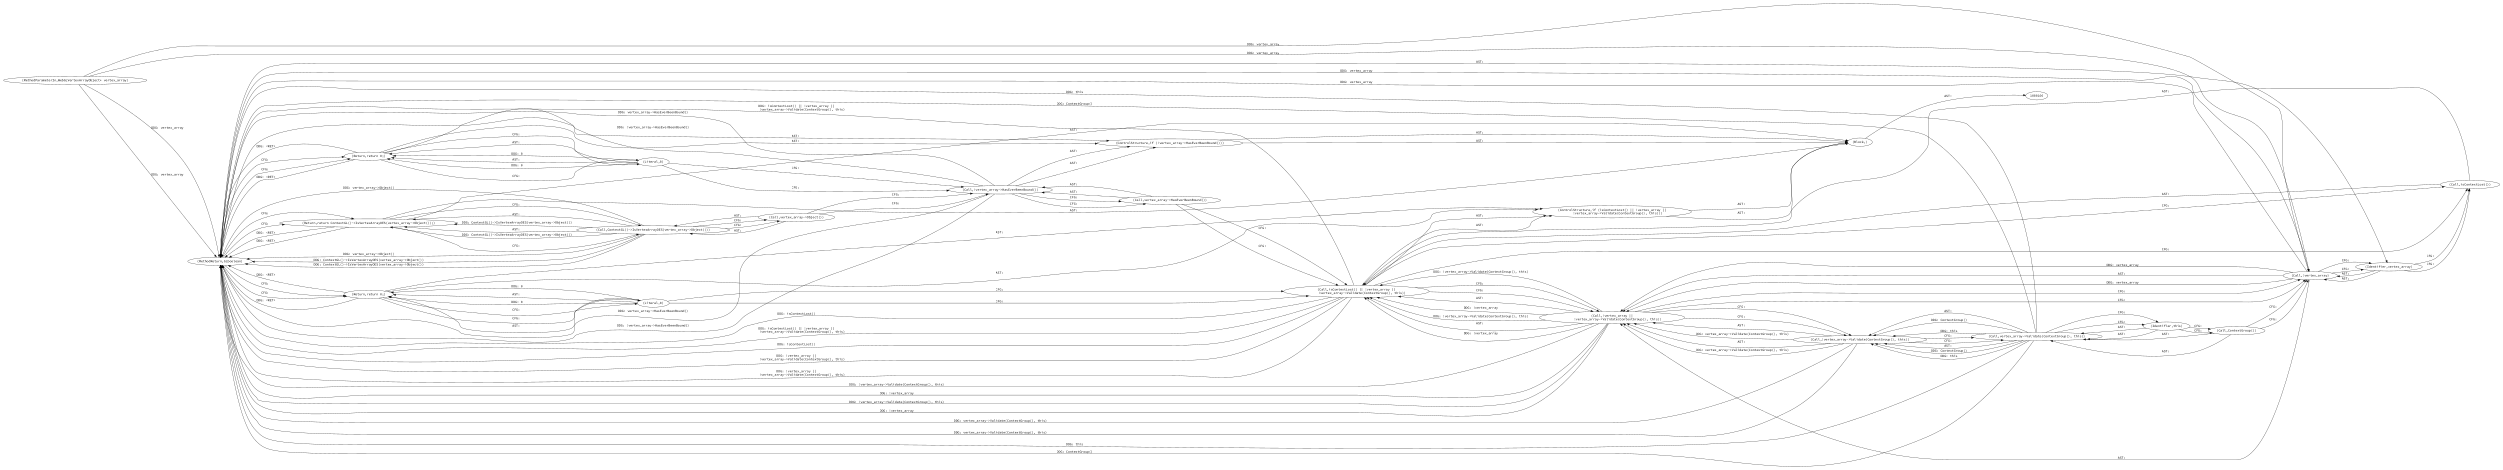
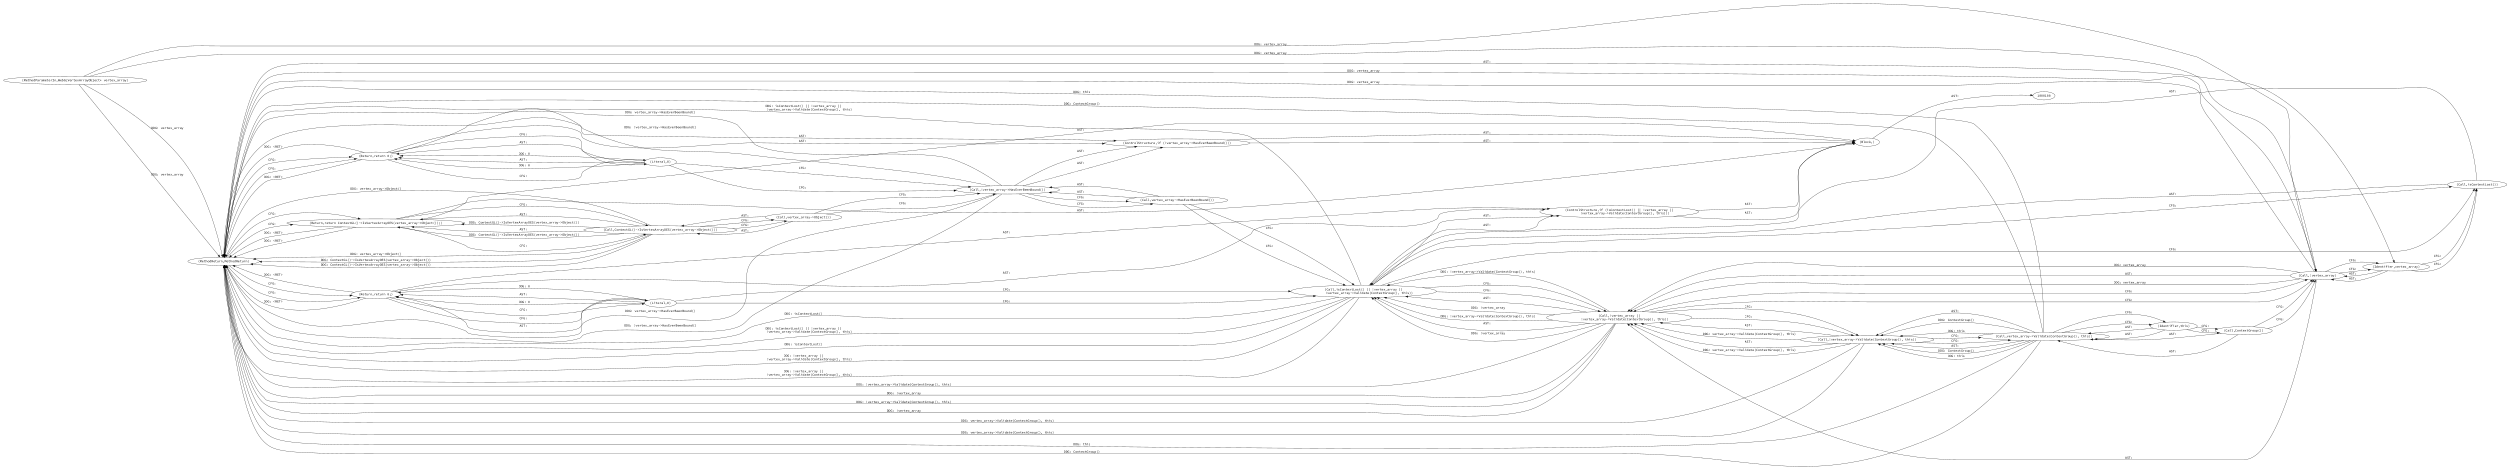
node "(MethodReturn,GLboolean)": label "(MethodReturn,GLboolean)" -> "(MethodReturn,MethodReturn)"
